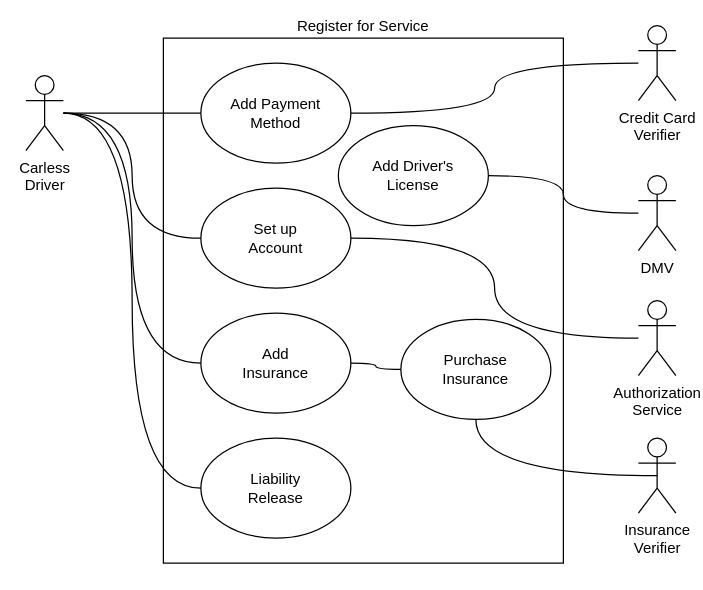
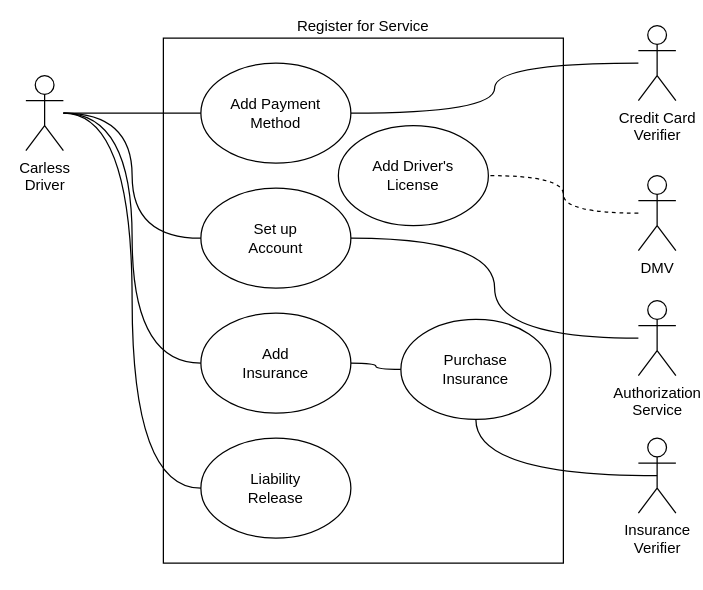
edge "Add Driver's License" -- "DMV": style solid -> dashed
